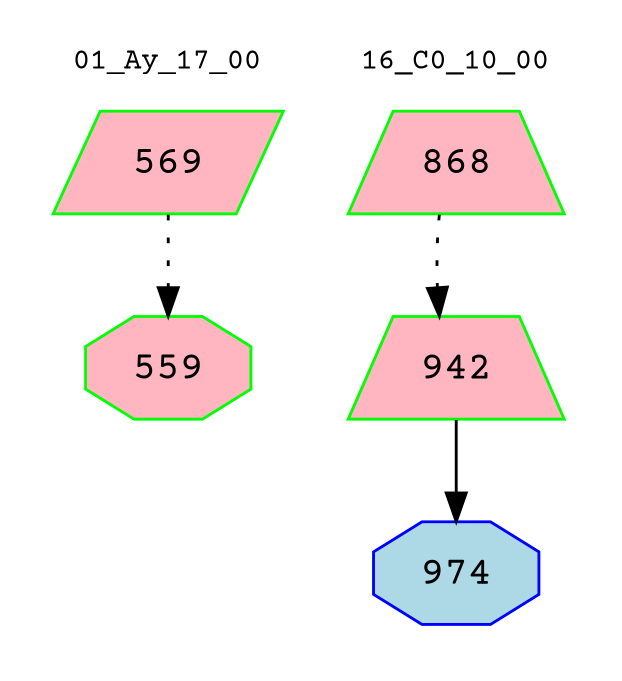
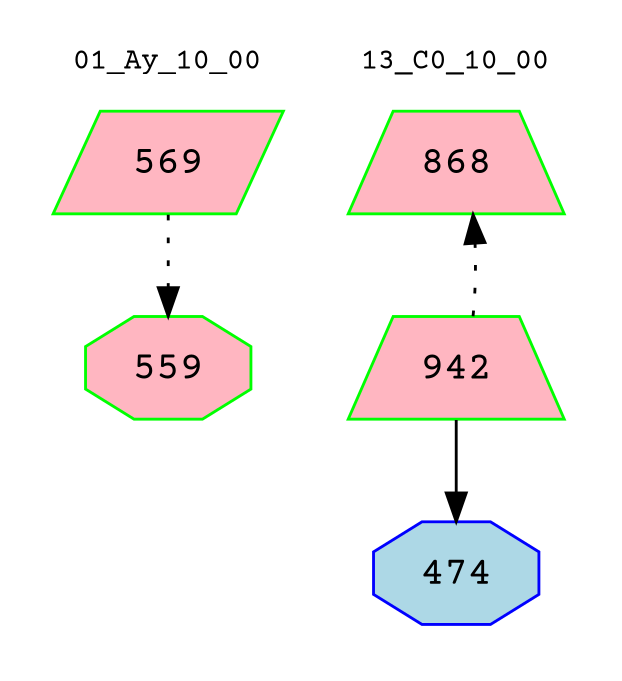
cluster "01_Ay_17_00": label "01_Ay_17_00" -> "01_Ay_10_00"
cluster "16_C0_10_00": label "16_C0_10_00" -> "13_C0_10_00"
edge "868" -> "942": reversed
node "974": label "974" -> "474"
